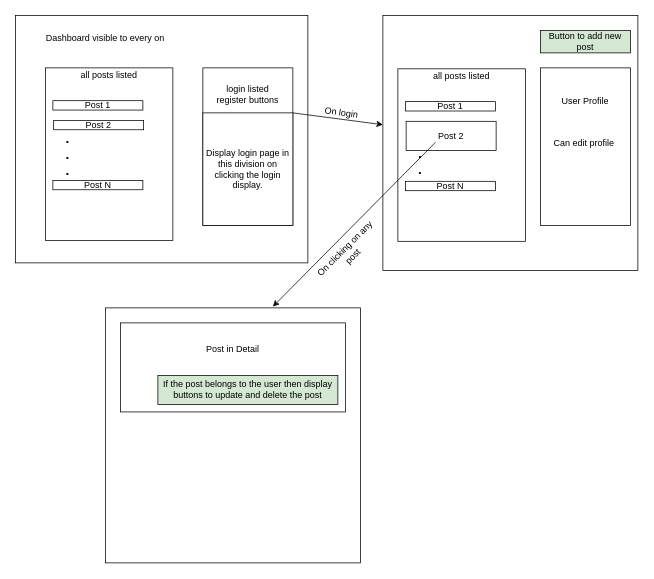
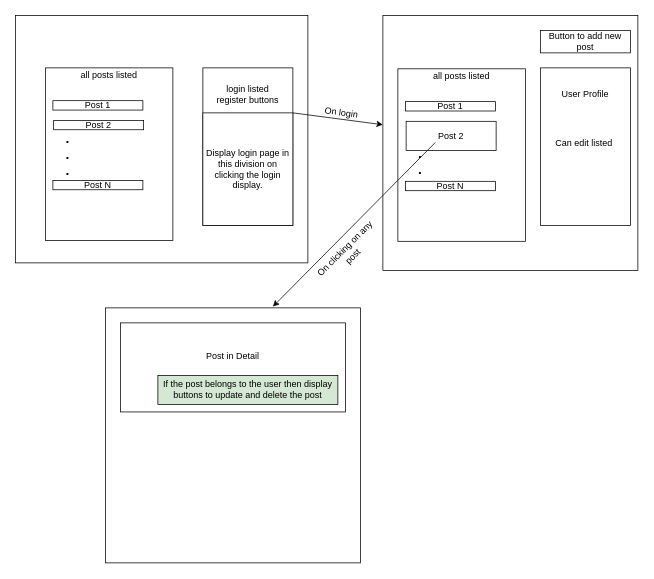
node "Dashboard visible to every on": removed
node "Button to add new post": fillcolor #d5e8d4 -> #ffffff
node "User Profile": moved (585, 102) -> (585, 94)
node "Can edit profile": label "Can edit profile" -> "Can edit listed"
node "Post in Detail": moved (233, 349) -> (233, 357)
